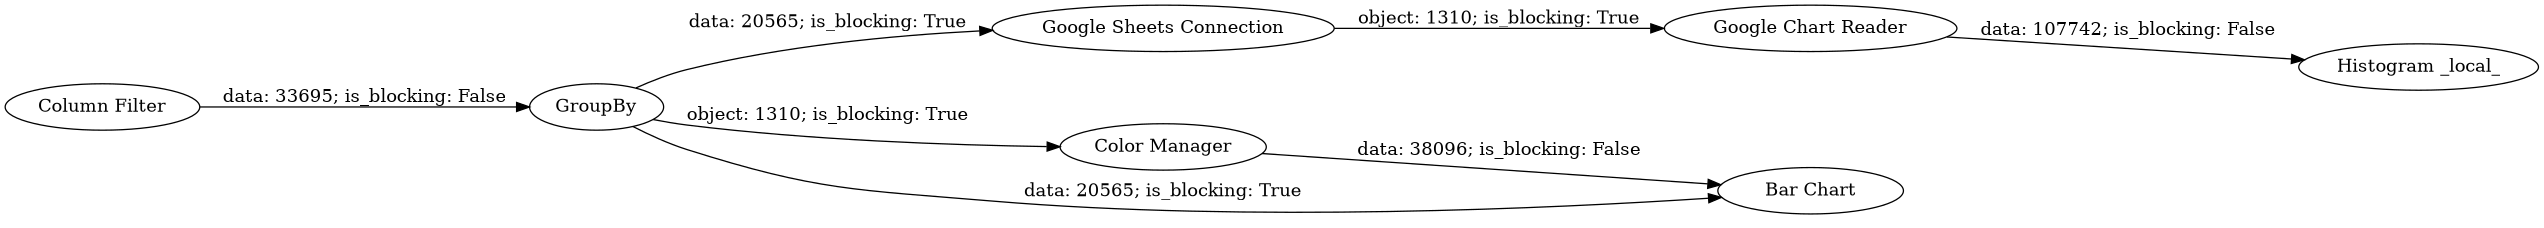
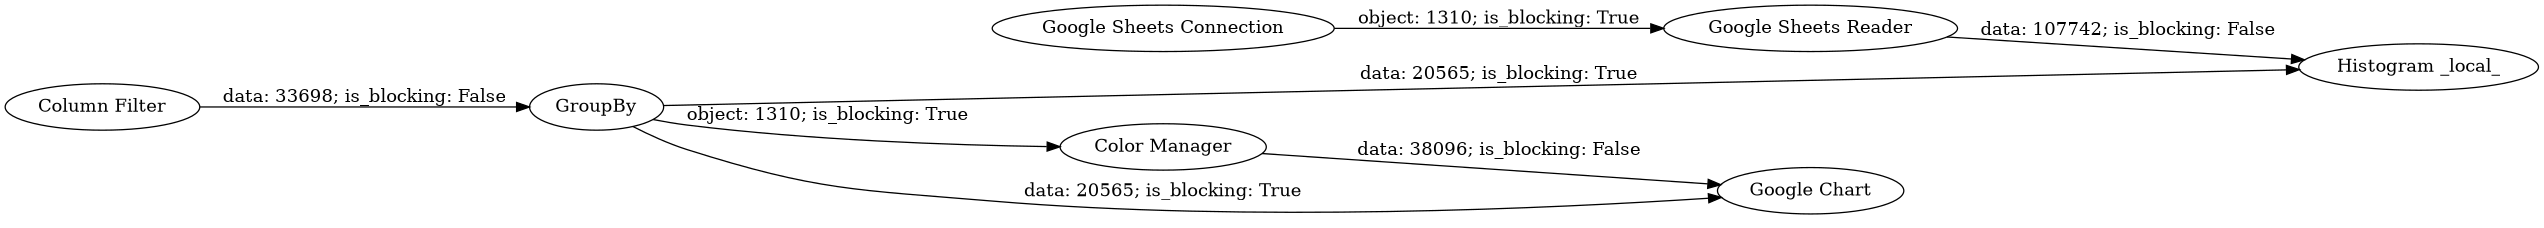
node "Google Chart Reader": label "Google Chart Reader" -> "Google Sheets Reader"
edge "GroupBy" -> "Google Sheets Connection": now "GroupBy" -> "Histogram _local_"
edge "Column Filter" -> "GroupBy": label "data: 33695; is_blocking: False" -> "data: 33698; is_blocking: False"
node "Bar Chart": label "Bar Chart" -> "Google Chart"
